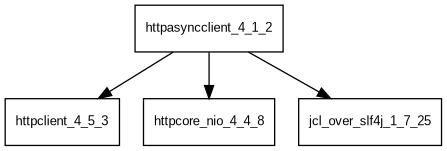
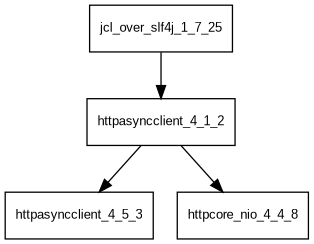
edge "httpasyncclient_4_1_2" -> "jcl_over_slf4j_1_7_25": reversed
node "httpclient_4_5_3": label "httpclient_4_5_3" -> "httpasyncclient_4_5_3"
